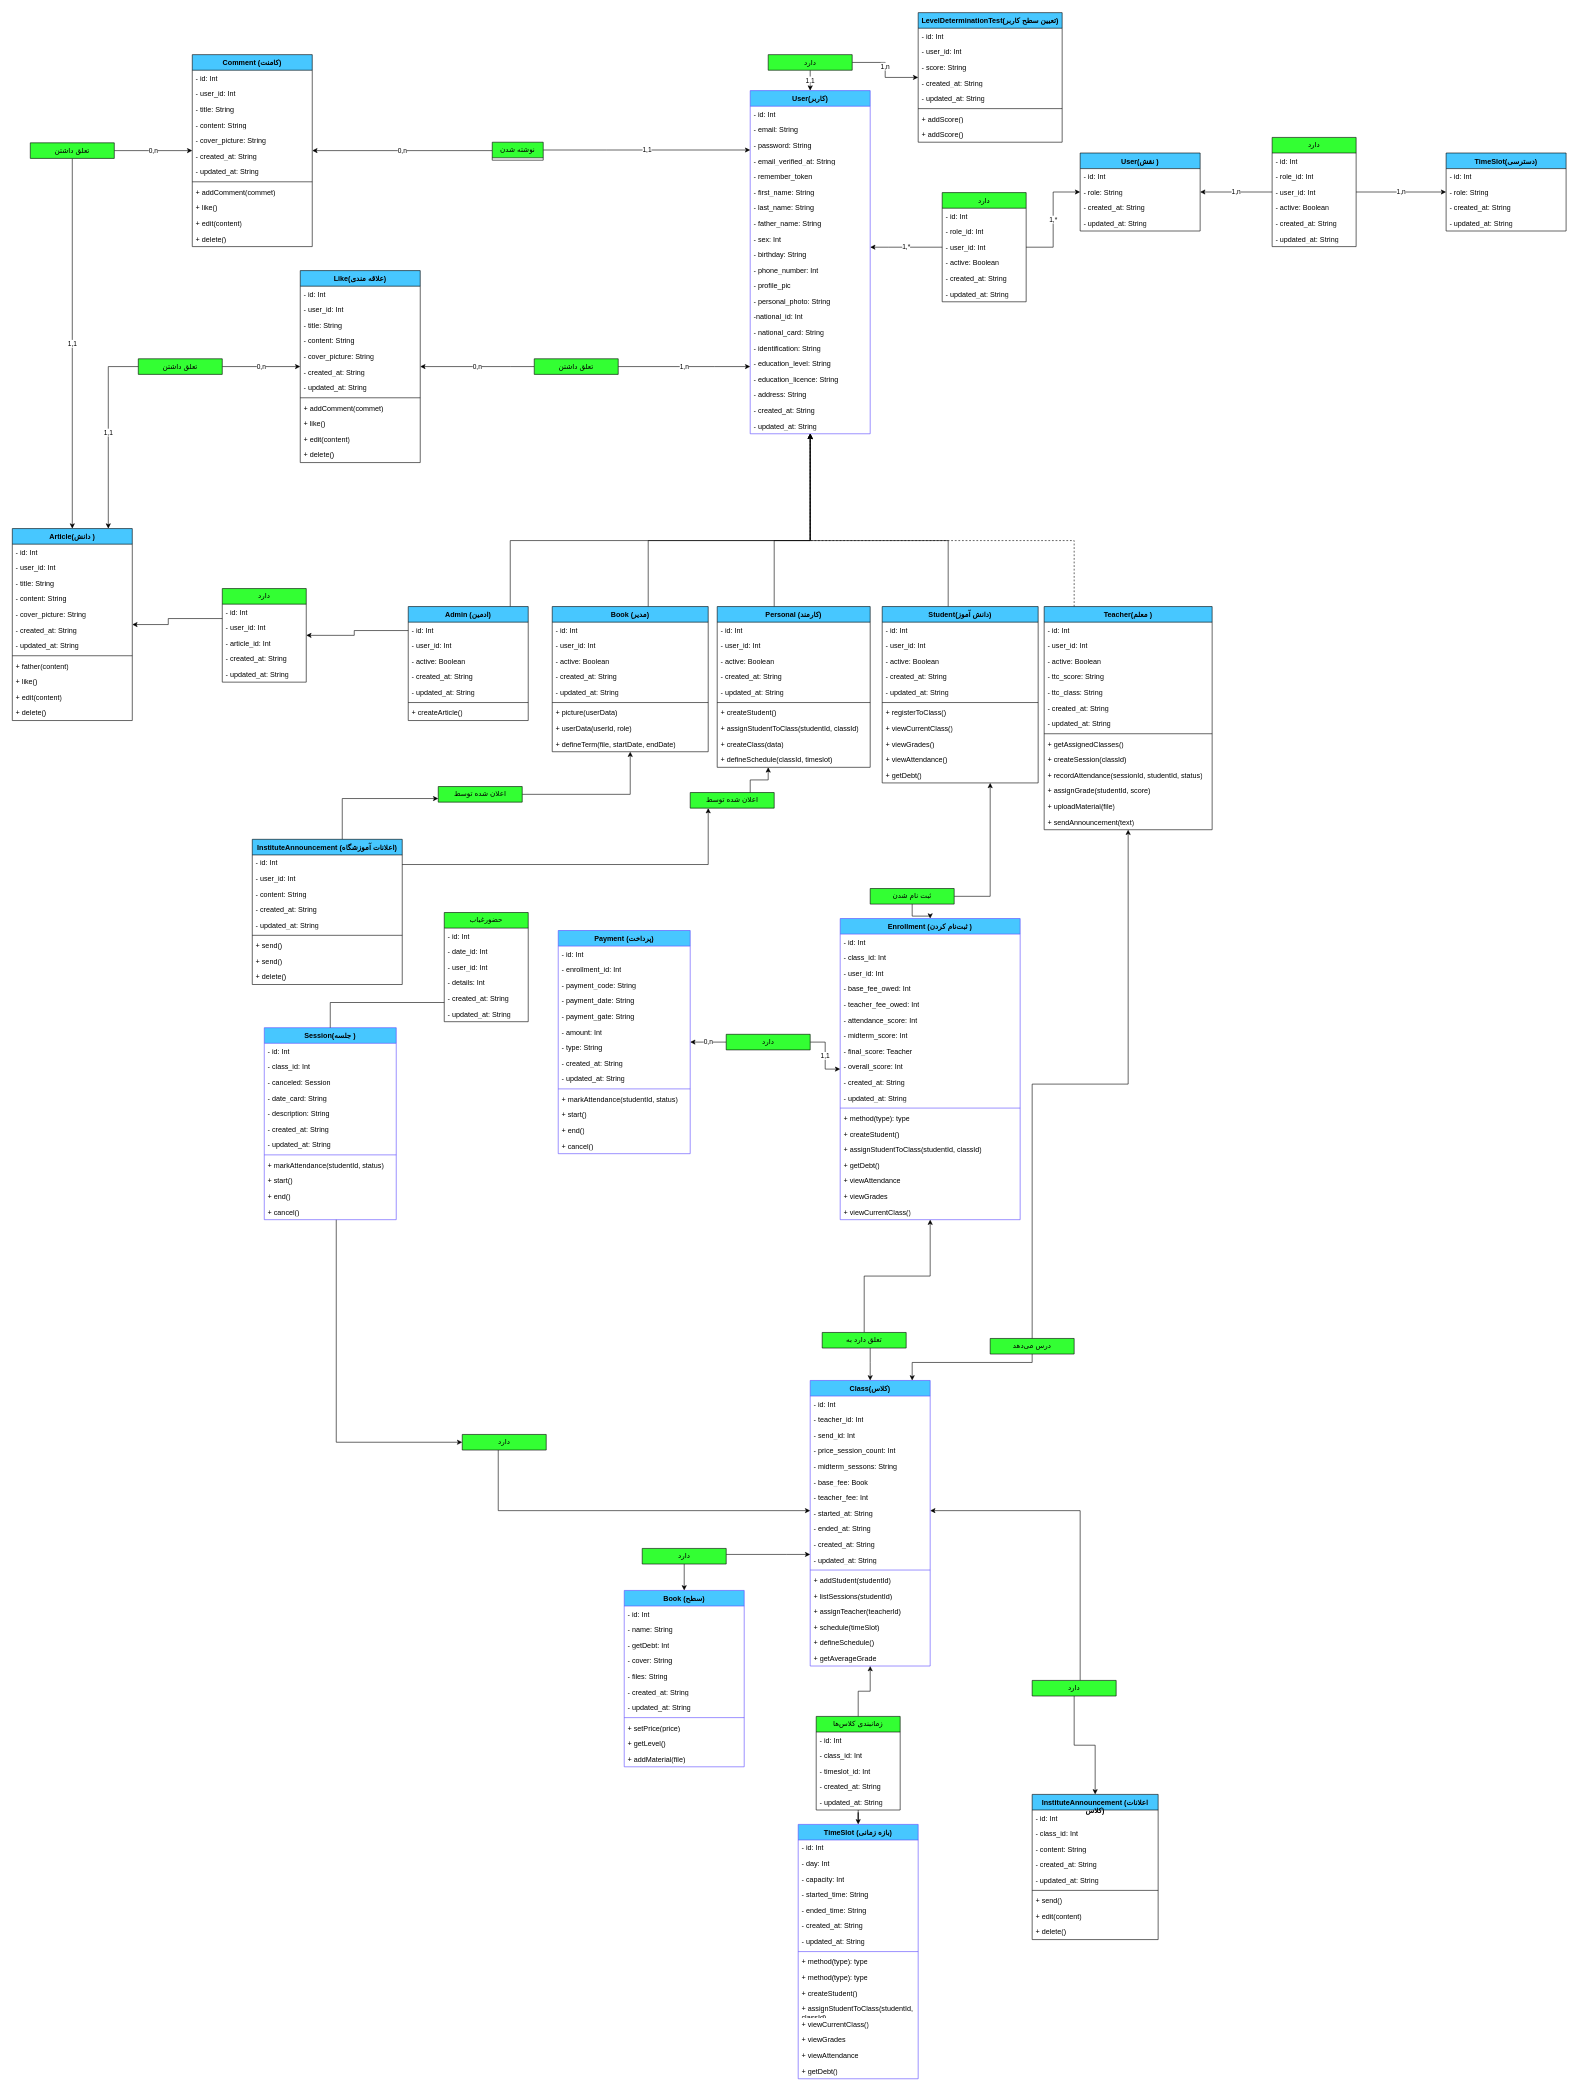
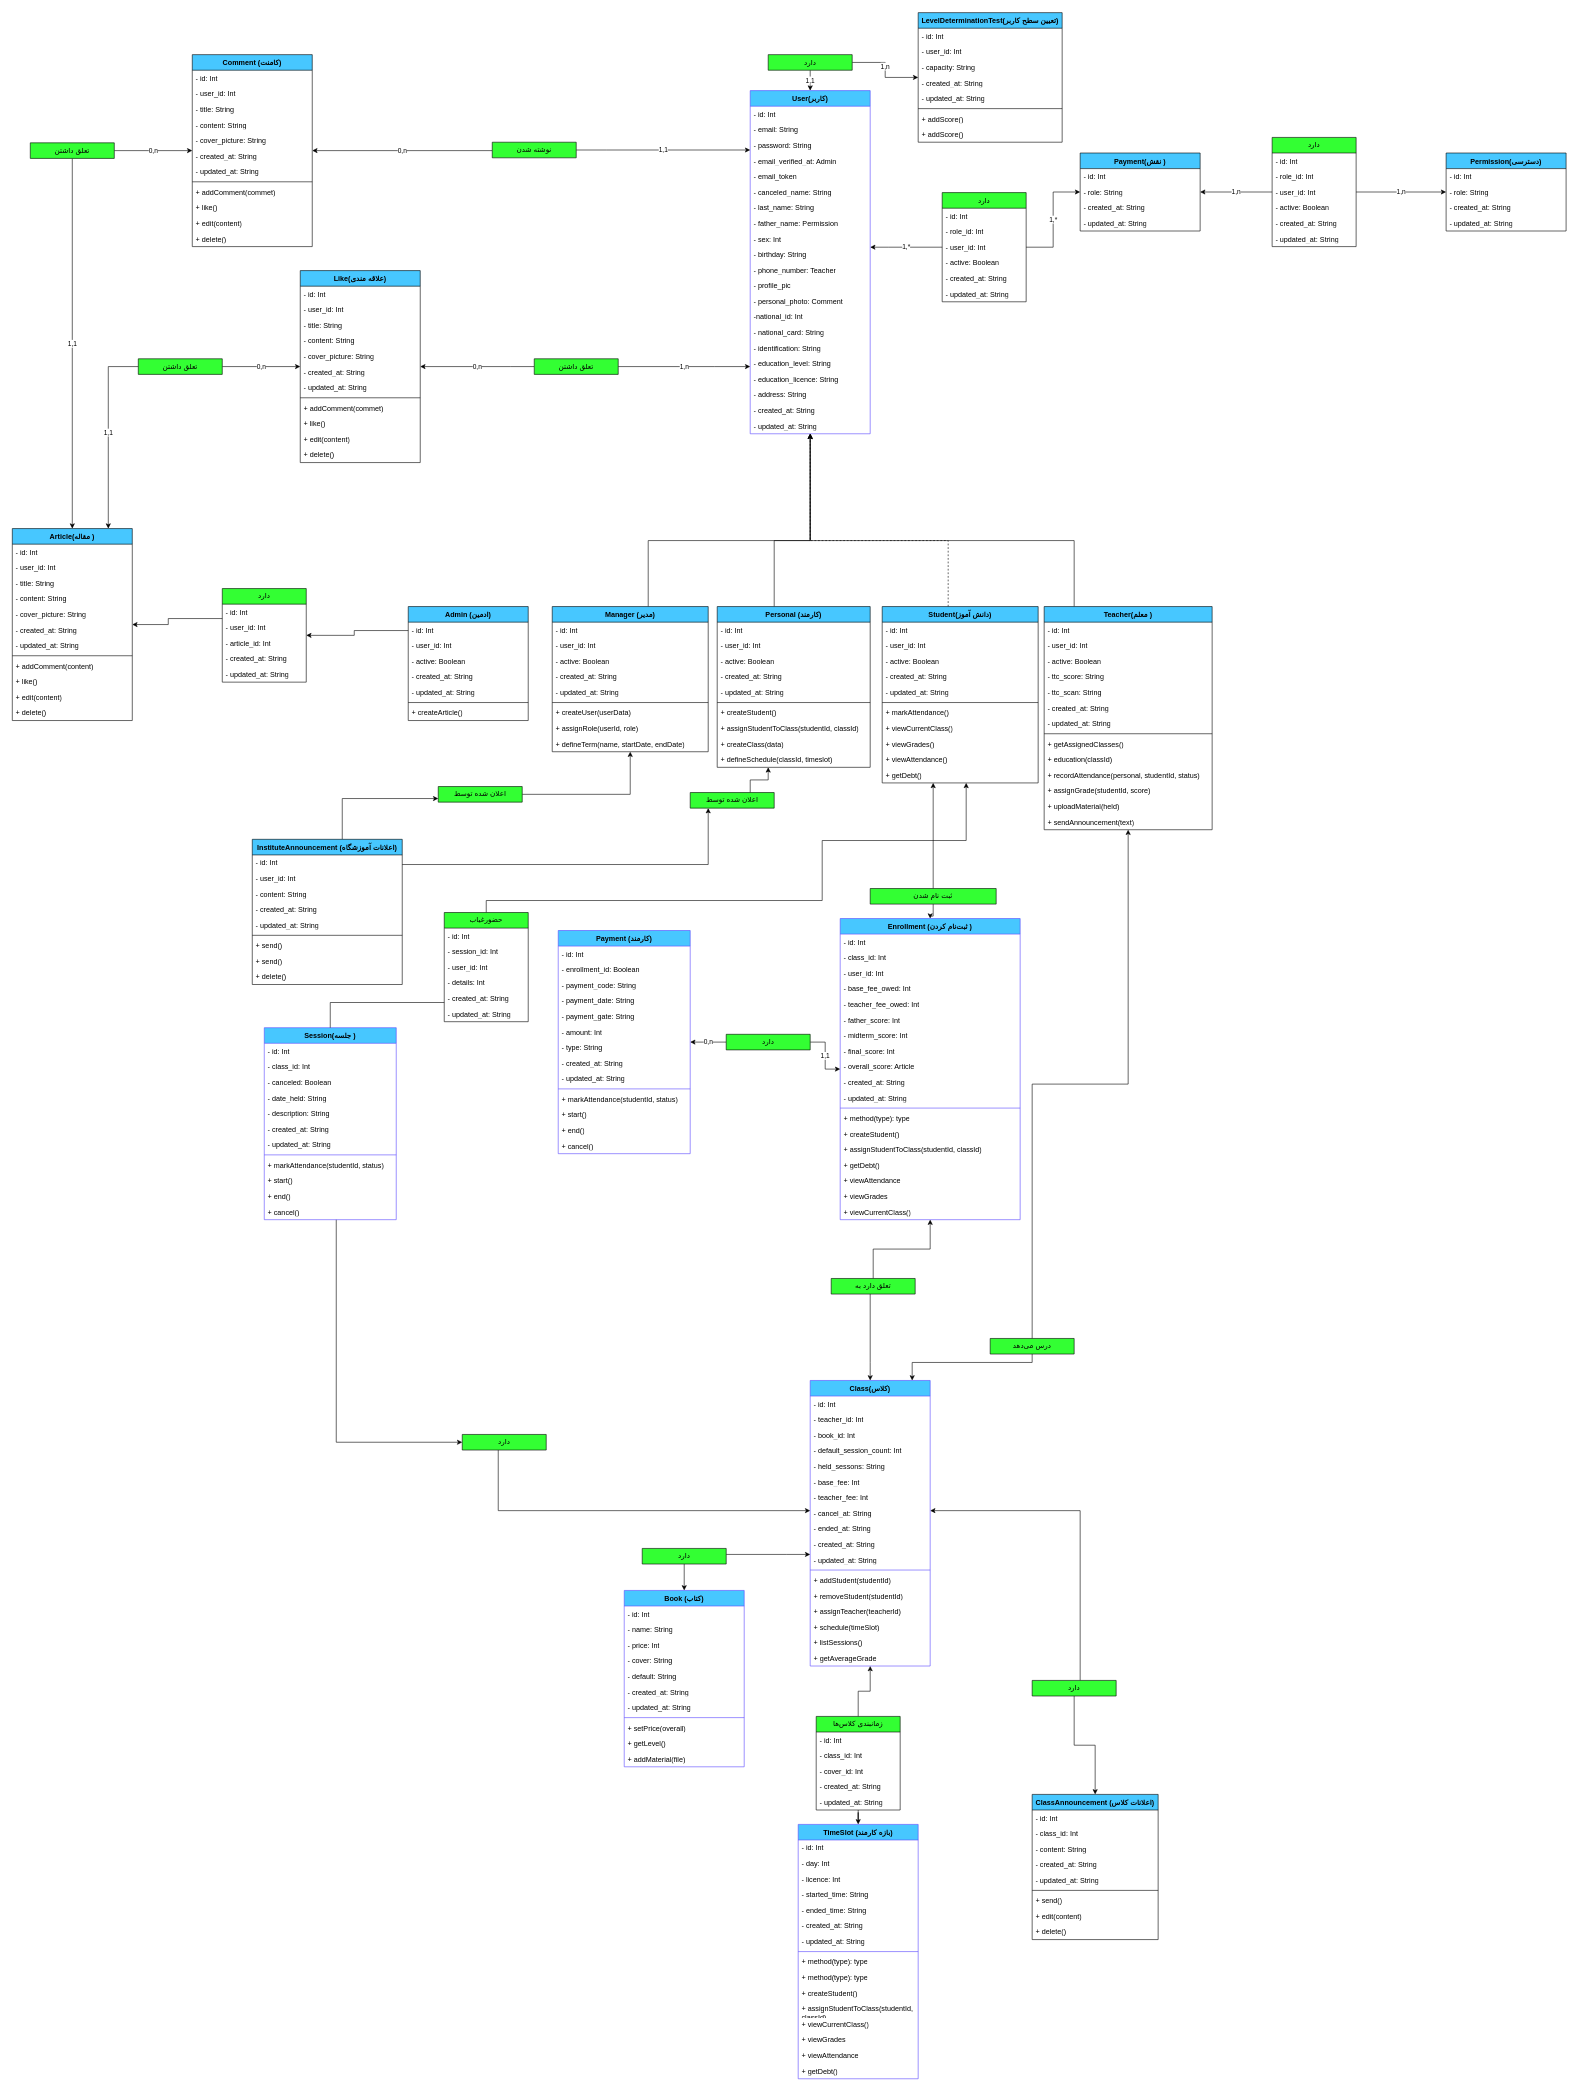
node "- score: String": label "- score: String" -> "- capacity: String"
node "نوشته شدن": size 51x18 -> 84x16
node "- email_verified_at: String": label "- email_verified_at: String" -> "- email_verified_at: Admin"
node "User(نقش )": label "User(نقش )" -> "Payment(نقش )"
node "TimeSlot(دسترسی)": label "TimeSlot(دسترسی)" -> "Permission(دسترسی)"
node "- remember_token": label "- remember_token" -> "- email_token"
node "- first_name: String": label "- first_name: String" -> "- canceled_name: String"
node "- father_name: String": label "- father_name: String" -> "- father_name: Permission"
node "- phone_number: Int": label "- phone_number: Int" -> "- phone_number: Teacher"
node "- personal_photo: String": label "- personal_photo: String" -> "- personal_photo: Comment"
node "Article(دانش )": label "Article(دانش )" -> "Article(مقاله )"
edge "Admin (ادمین)" -> "User(کاربر)": removed
edge "Teacher(معلم )" -> "User(کاربر)": style dashed -> solid
edge "Personal (کارمند)" -> "User(کاربر)": arrowhead classic -> open
edge "Student(دانش آموز)" -> "User(کاربر)": style solid -> dashed
node "Book (مدیر)": label "Book (مدیر)" -> "Manager (مدیر)"
node "+ father(content)": label "+ father(content)" -> "+ addComment(content)"
node "- ttc_class: String": label "- ttc_class: String" -> "- ttc_scan: String"
node "+ picture(userData)": label "+ picture(userData)" -> "+ createUser(userData)"
node "+ registerToClass()": label "+ registerToClass()" -> "+ markAttendance()"
node "+ userData(userId, role)": label "+ userData(userId, role)" -> "+ assignRole(userId, role)"
node "+ defineTerm(file, startDate, endDate)": label "+ defineTerm(file, startDate, endDate)" -> "+ defineTerm(name, startDate, endDate)"
node "+ createSession(classId)": label "+ createSession(classId)" -> "+ education(classId)"
node "+ recordAttendance(sessionId, studentId, status)": label "+ recordAttendance(sessionId, studentId, status)" -> "+ recordAttendance(personal, studentId, status)"
node "+ uploadMaterial(file)": label "+ uploadMaterial(file)" -> "+ uploadMaterial(held)"
node "ثبت نام شدن": size 84x16 -> 126x16
edge "حضورغیاب" -> "Student(دانش آموز)": added
node "Payment (پرداخت)": label "Payment (پرداخت)" -> "Payment (کارمند)"
node "- date_id: Int": label "- date_id: Int" -> "- session_id: Int"
node "- enrollment_id: Int": label "- enrollment_id: Int" -> "- enrollment_id: Boolean"
node "- attendance_score: Int": label "- attendance_score: Int" -> "- father_score: Int"
node "- final_score: Teacher": label "- final_score: Teacher" -> "- final_score: Int"
node "- overall_score: Int": label "- overall_score: Int" -> "- overall_score: Article"
node "- canceled: Session": label "- canceled: Session" -> "- canceled: Boolean"
node "- date_card: String": label "- date_card: String" -> "- date_held: String"
node "تعلق دارد به": moved (864, 1340) -> (873, 1286)
node "- send_id: Int": label "- send_id: Int" -> "- book_id: Int"
node "- price_session_count: Int": label "- price_session_count: Int" -> "- default_session_count: Int"
node "- midterm_sessons: String": label "- midterm_sessons: String" -> "- held_sessons: String"
node "- base_fee: Book": label "- base_fee: Book" -> "- base_fee: Int"
node "- started_at: String": label "- started_at: String" -> "- cancel_at: String"
node "+ listSessions(studentId)": label "+ listSessions(studentId)" -> "+ removeStudent(studentId)"
node "Book (سطح)": label "Book (سطح)" -> "Book (کتاب)"
node "+ defineSchedule()": label "+ defineSchedule()" -> "+ listSessions()"
node "- getDebt: Int": label "- getDebt: Int" -> "- price: Int"
node "- files: String": label "- files: String" -> "- default: String"
node "+ setPrice(price)": label "+ setPrice(price)" -> "+ setPrice(overall)"
node "- timeslot_id: Int": label "- timeslot_id: Int" -> "- cover_id: Int"
node "InstituteAnnouncement (اعلانات کلاس)": label "InstituteAnnouncement (اعلانات کلاس)" -> "ClassAnnouncement (اعلانات کلاس)"
node "TimeSlot (بازه زمانی)": label "TimeSlot (بازه زمانی)" -> "TimeSlot (بازه کارمند)"
node "- capacity: Int": label "- capacity: Int" -> "- licence: Int"
